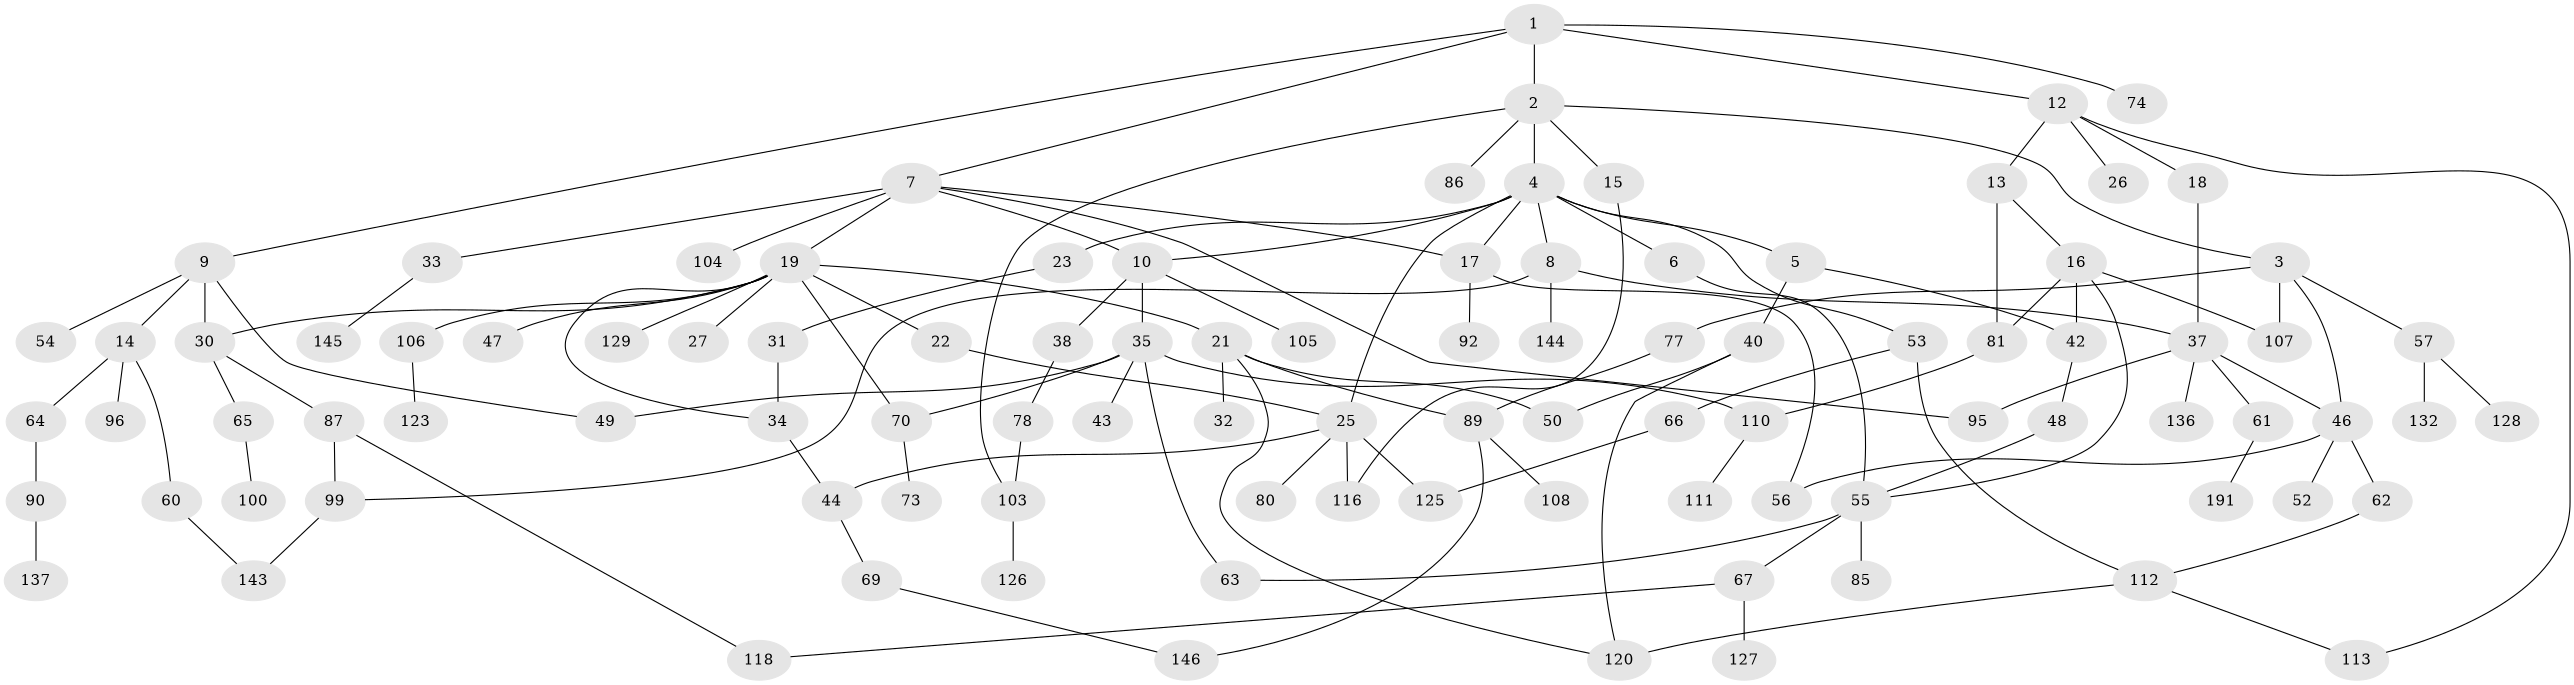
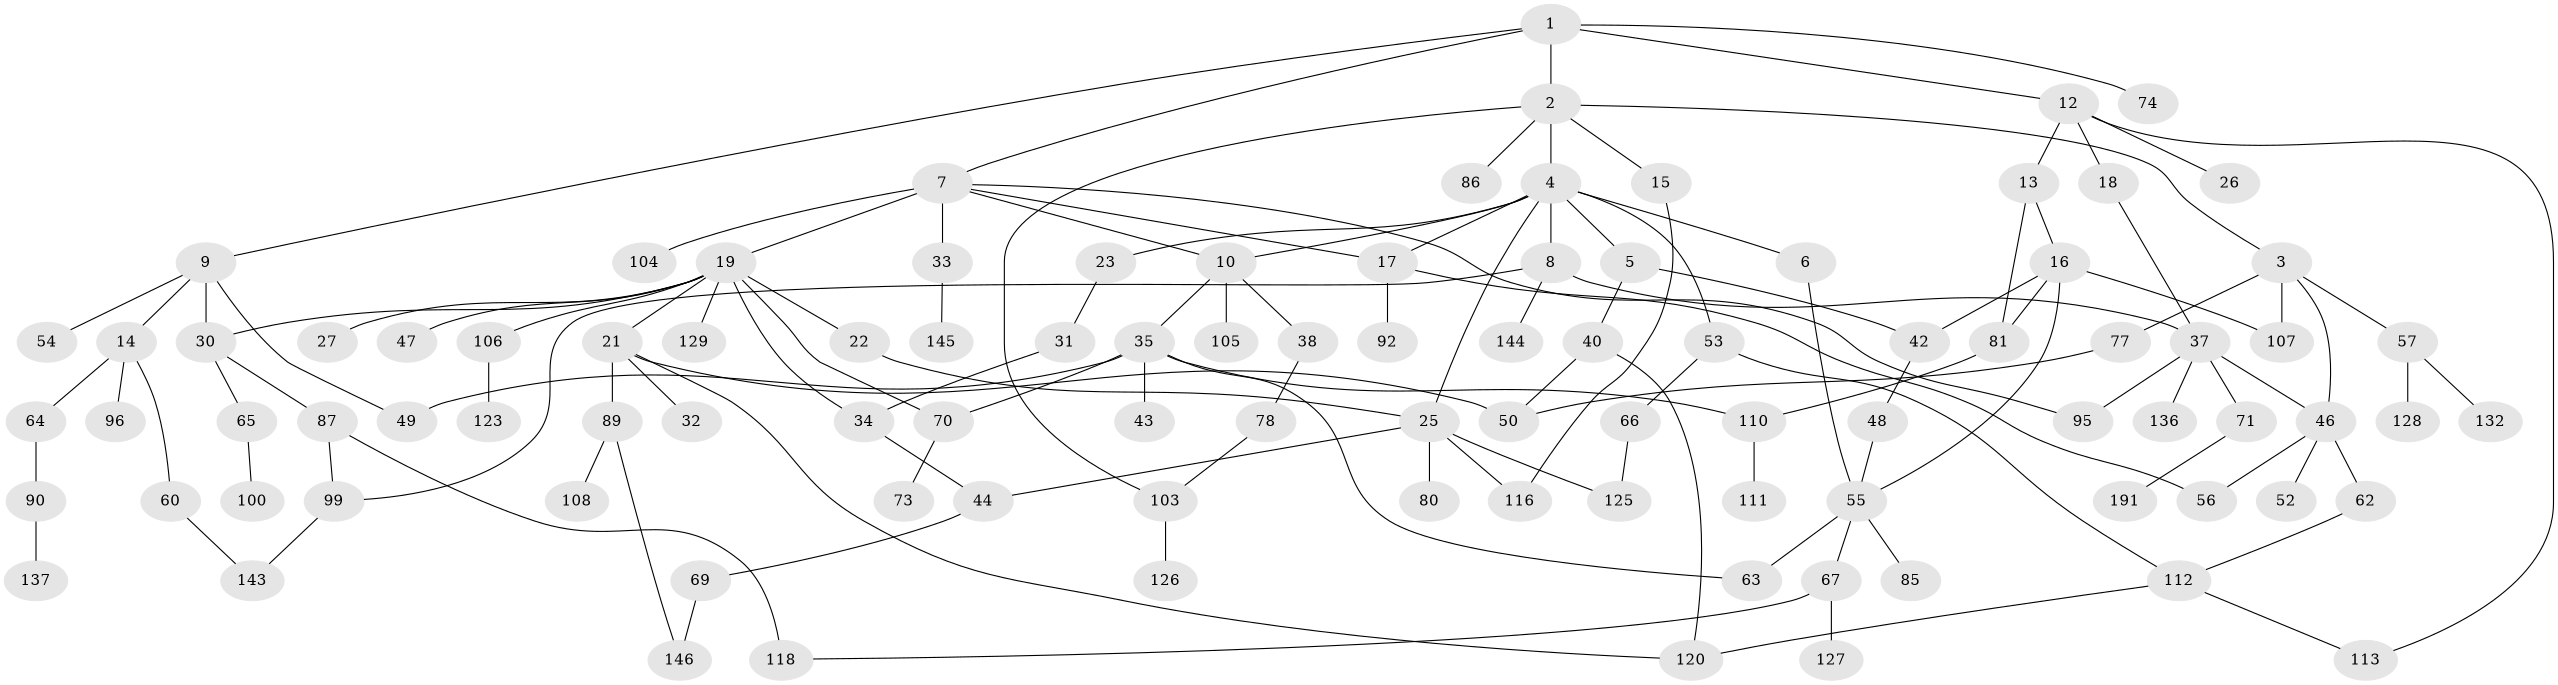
edge "77" -- "89": now "77" -- "50"
node "61": label "61" -> "71"
